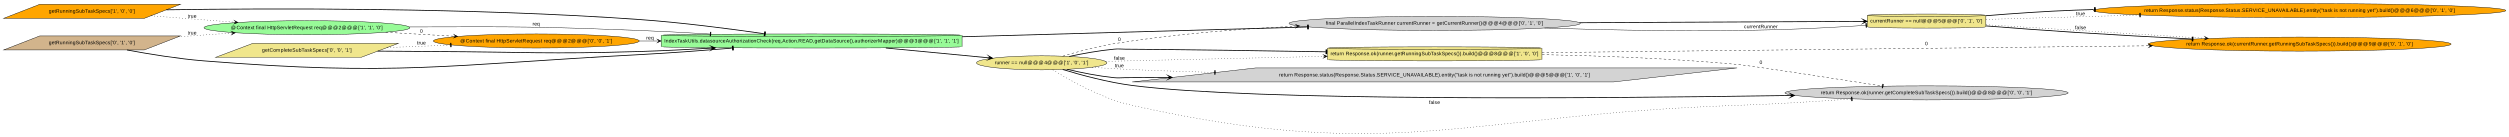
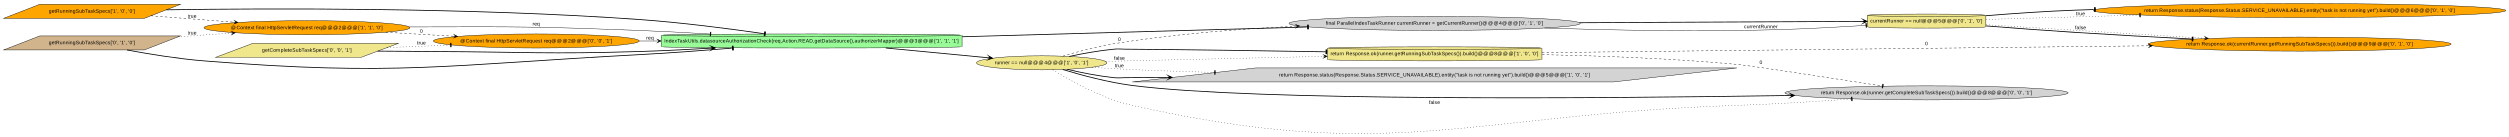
edge "getRunningSubTaskSpecs['1', '0', '0']" -> "@Context final HttpServletRequest req@@@2@@@['1', '1', '0']": style dotted -> dashed
node "@Context final HttpServletRequest req@@@2@@@['1', '1', '0']": fillcolor palegreen -> orange
